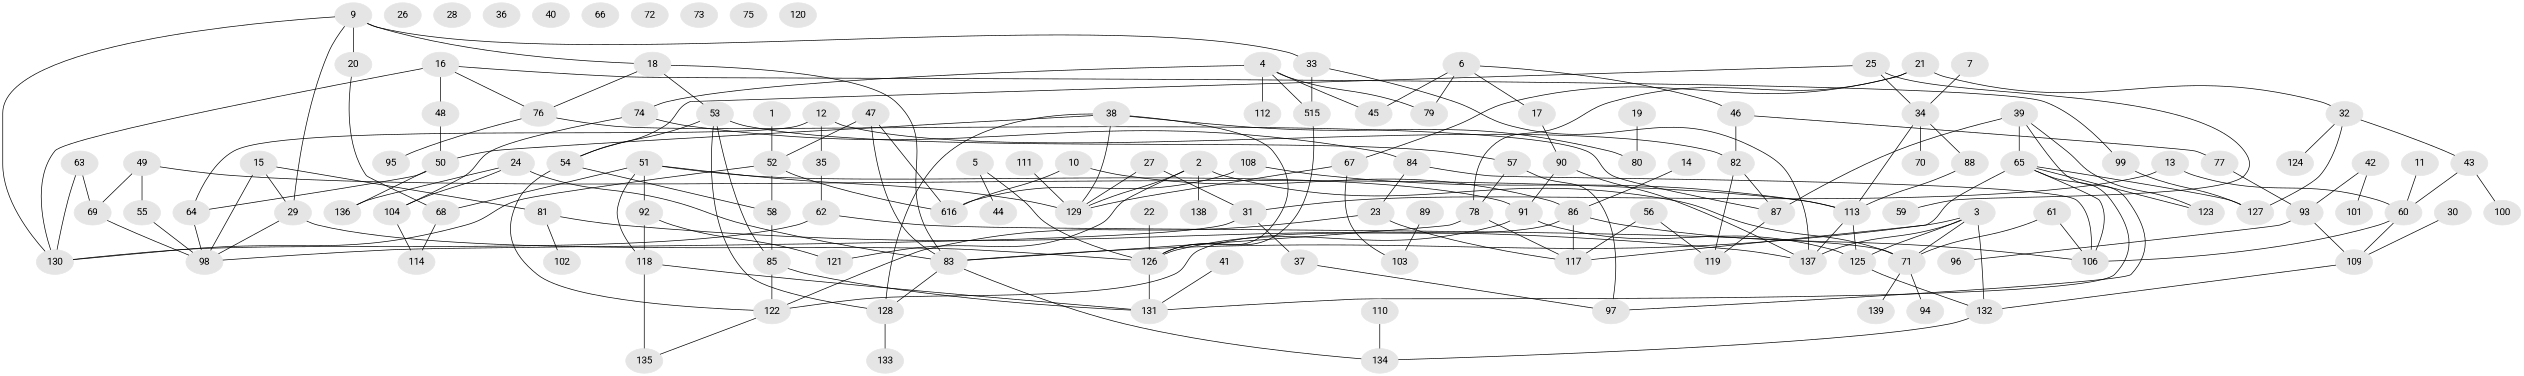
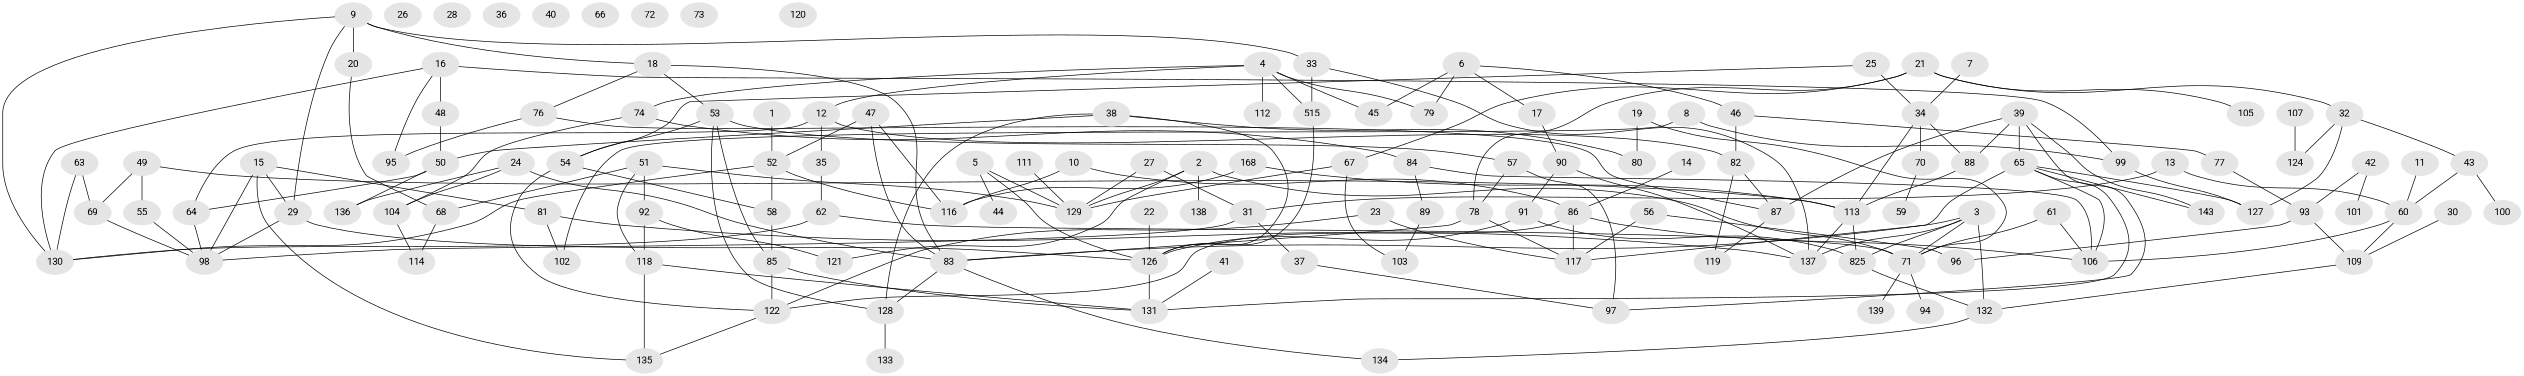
node "75": removed
edge "4" -- "12": added
edge "16" -- "76": now "16" -- "95"
node "8": added
node "105": added
node "107": added
edge "39" -- "88": added
edge "25" -- "59": now "70" -- "59"
node "108": label "108" -> "168"
edge "38" -- "129": now "5" -- "129"
edge "19" -- "71": added
edge "51" -- "91": removed
edge "84" -- "23": now "84" -- "89"
node "616": label "616" -> "116"
node "123": label "123" -> "143"
edge "56" -- "119": now "56" -- "96"
node "125": label "125" -> "825"
node "110": removed
edge "15" -- "135": added
